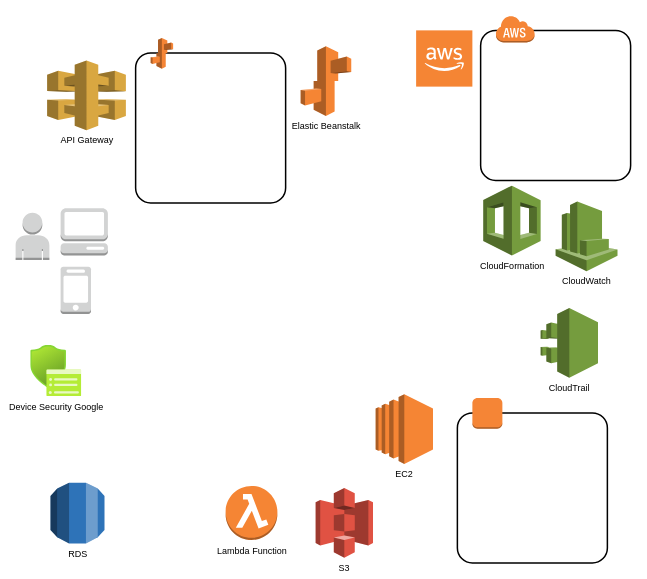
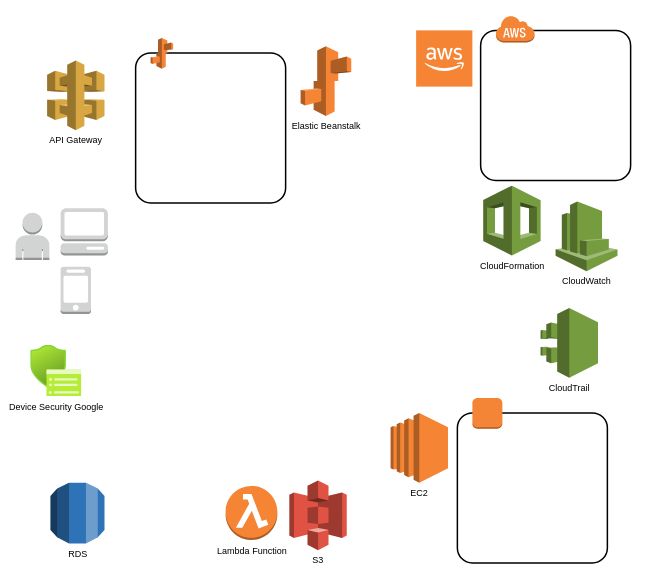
node "API Gateway": size 79x70 -> 57x70
node "EC2": moved (404, 429) -> (419, 448)
node "S3": moved (344, 523) -> (318, 515)
